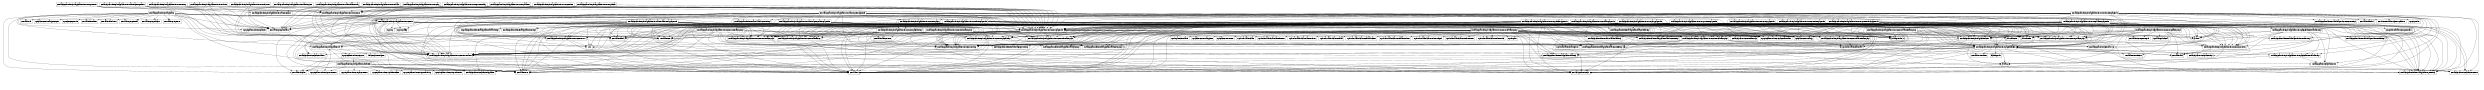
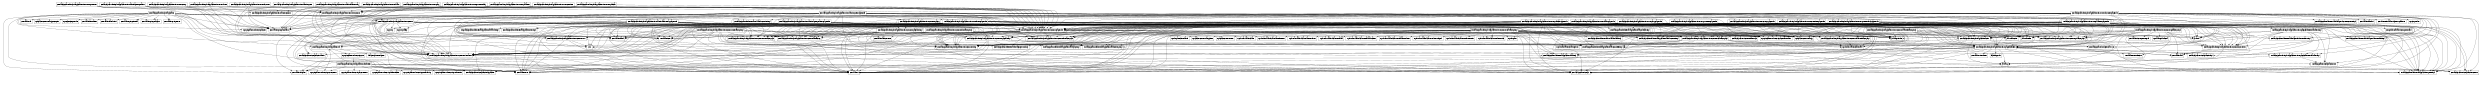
node "com_hack23_cia_model_internal_application_system_impl": label "com_hack23_cia_model_internal_application_system_impl" -> "esv_hack23_cia_model_internal_application_system_impl"
